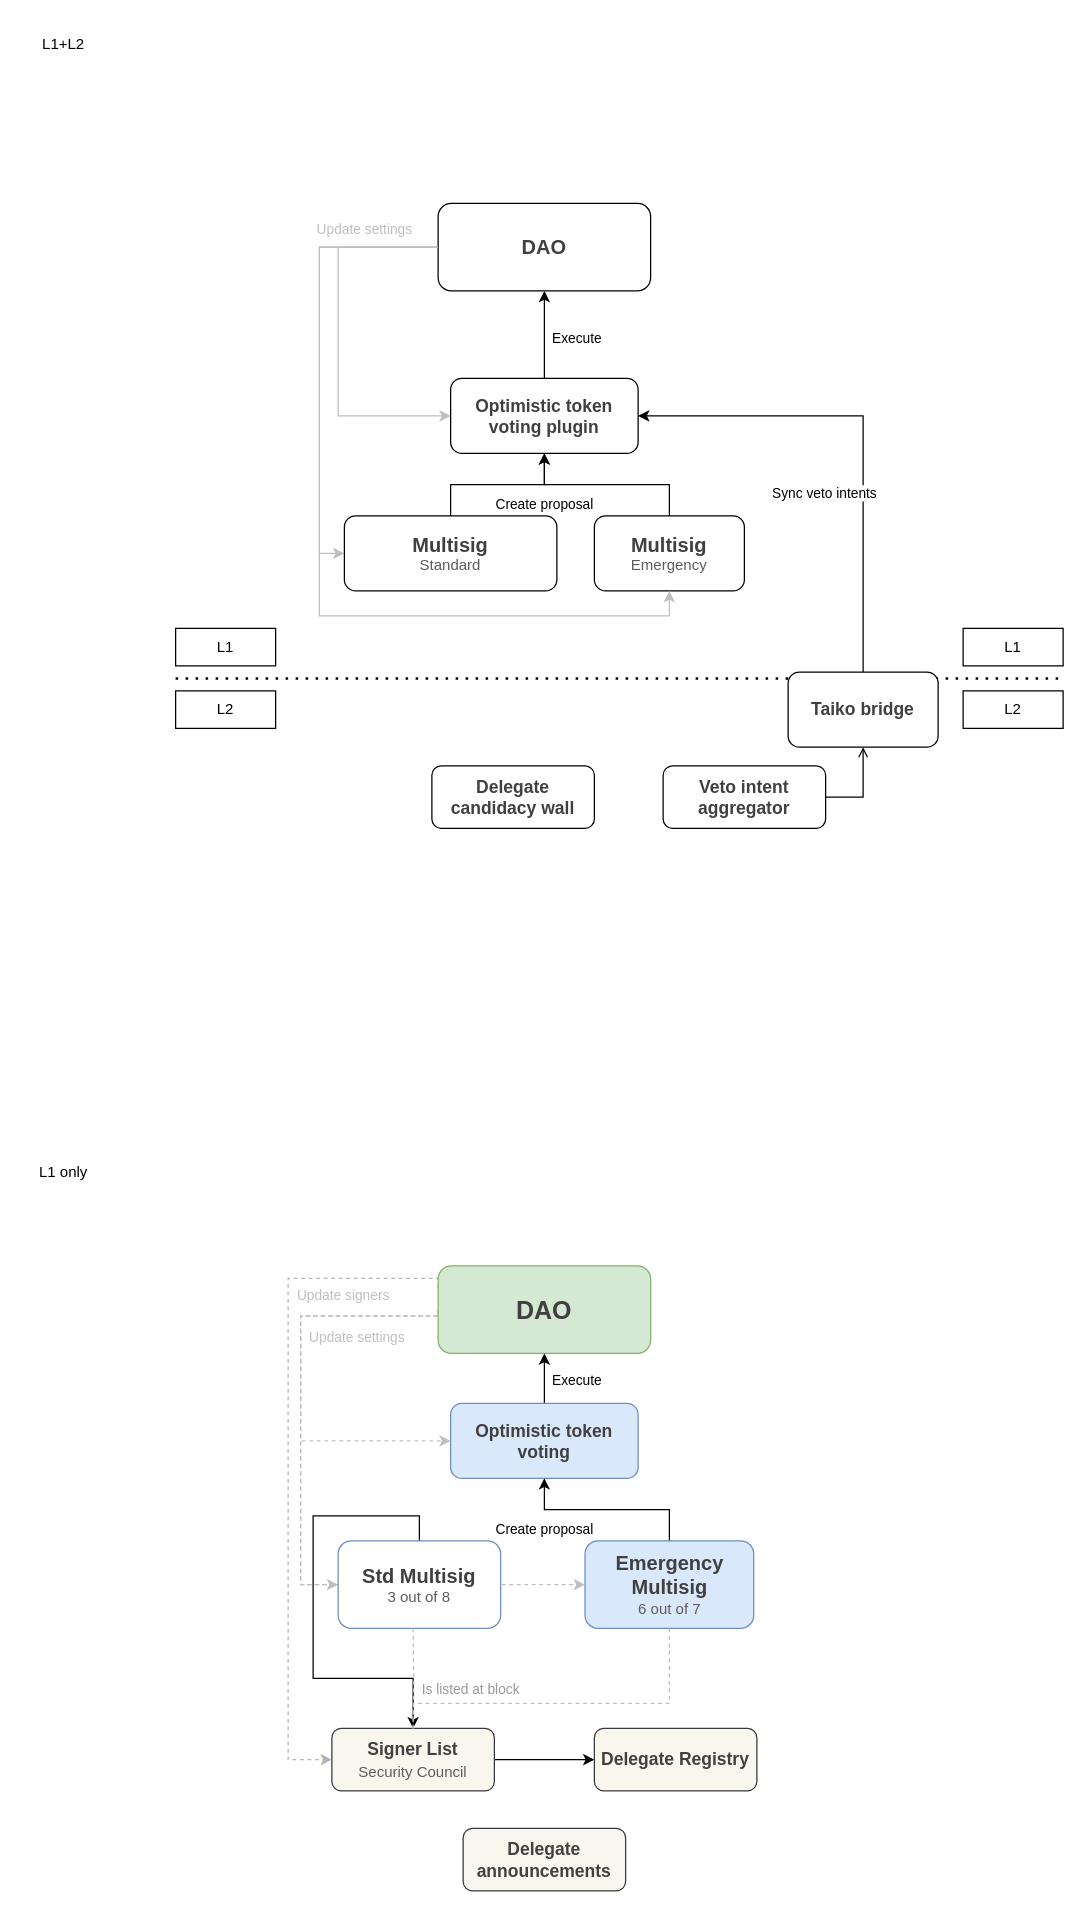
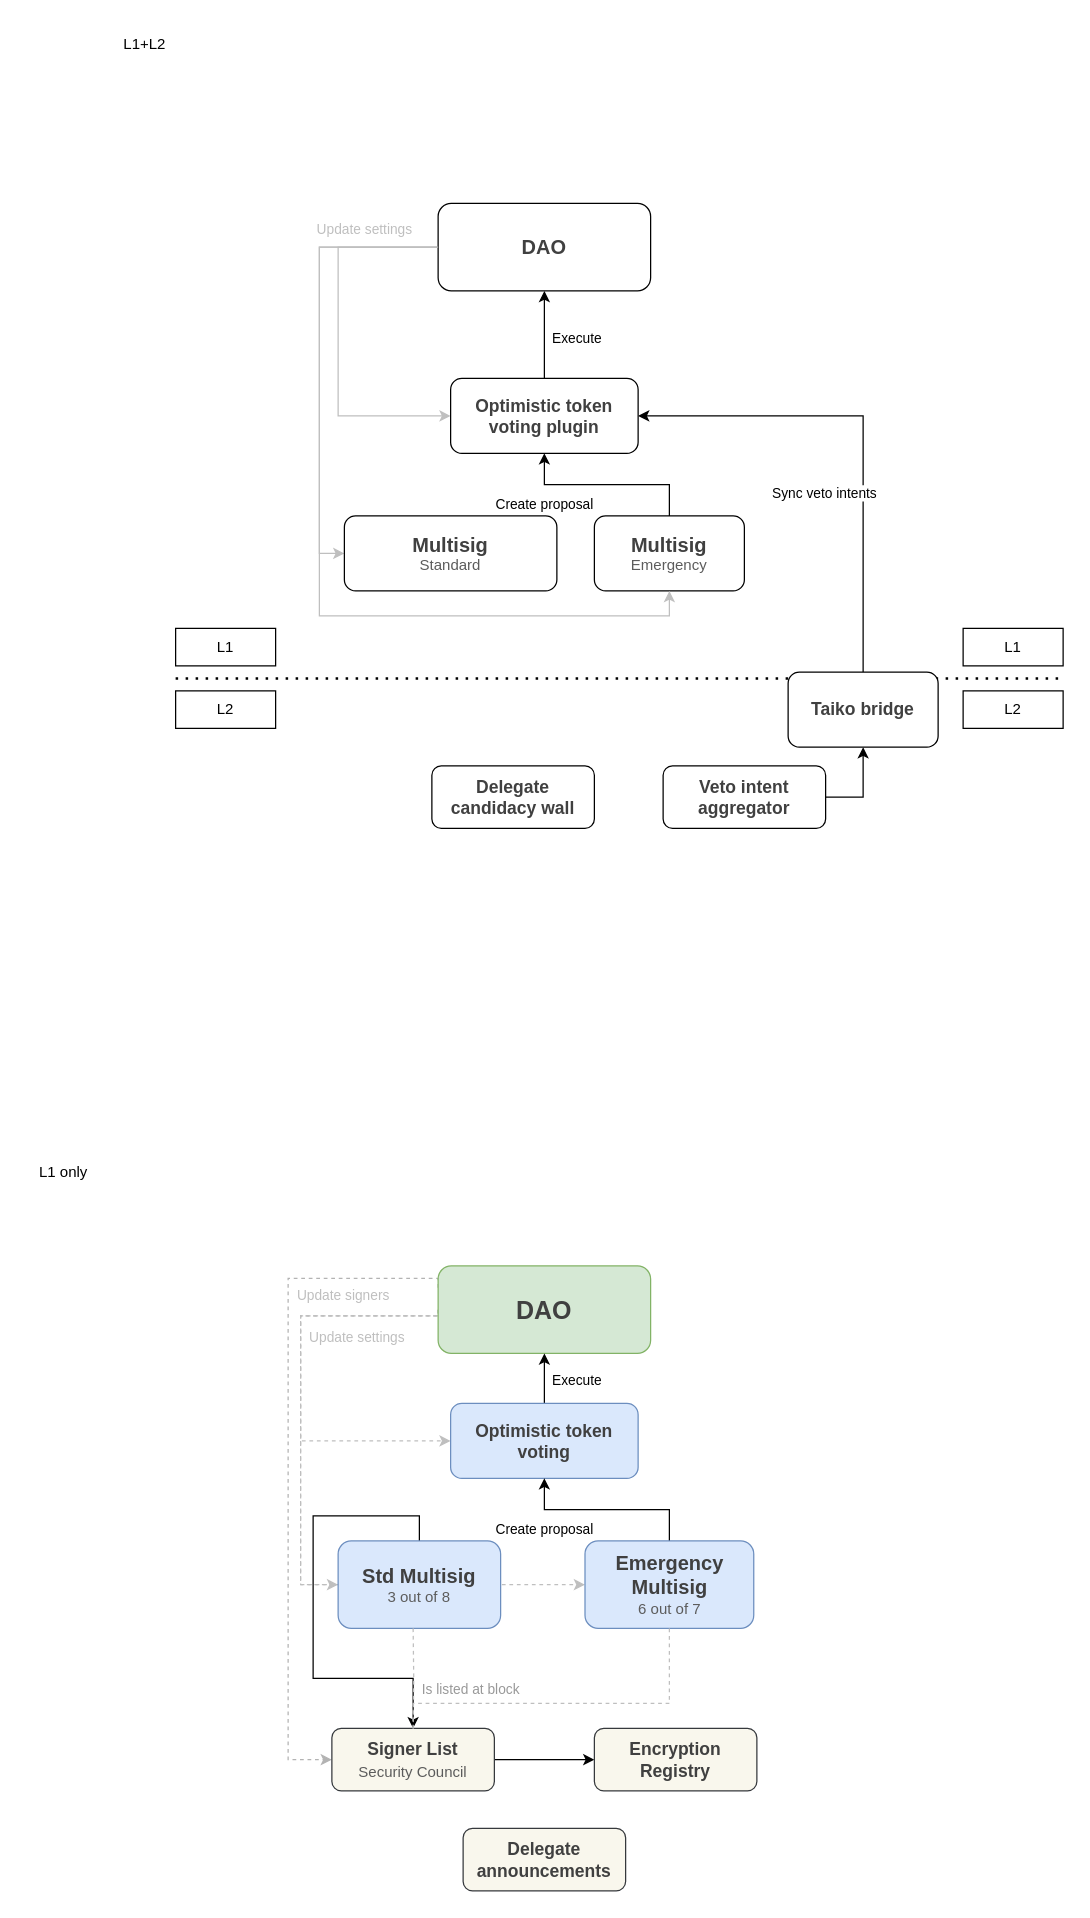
node "L1+L2": moved (63, 44) -> (144, 44)
edge "Multisig Standard" -> "Optimistic token voting plugin": removed
edge "Veto intent aggregator" -> "Taiko bridge": arrowhead open -> classic
node "Std Multisig 3 out of 8": fillcolor #ffffff -> #dae8fc
node "Delegate Registry": label "Delegate Registry" -> "Encryption Registry"
